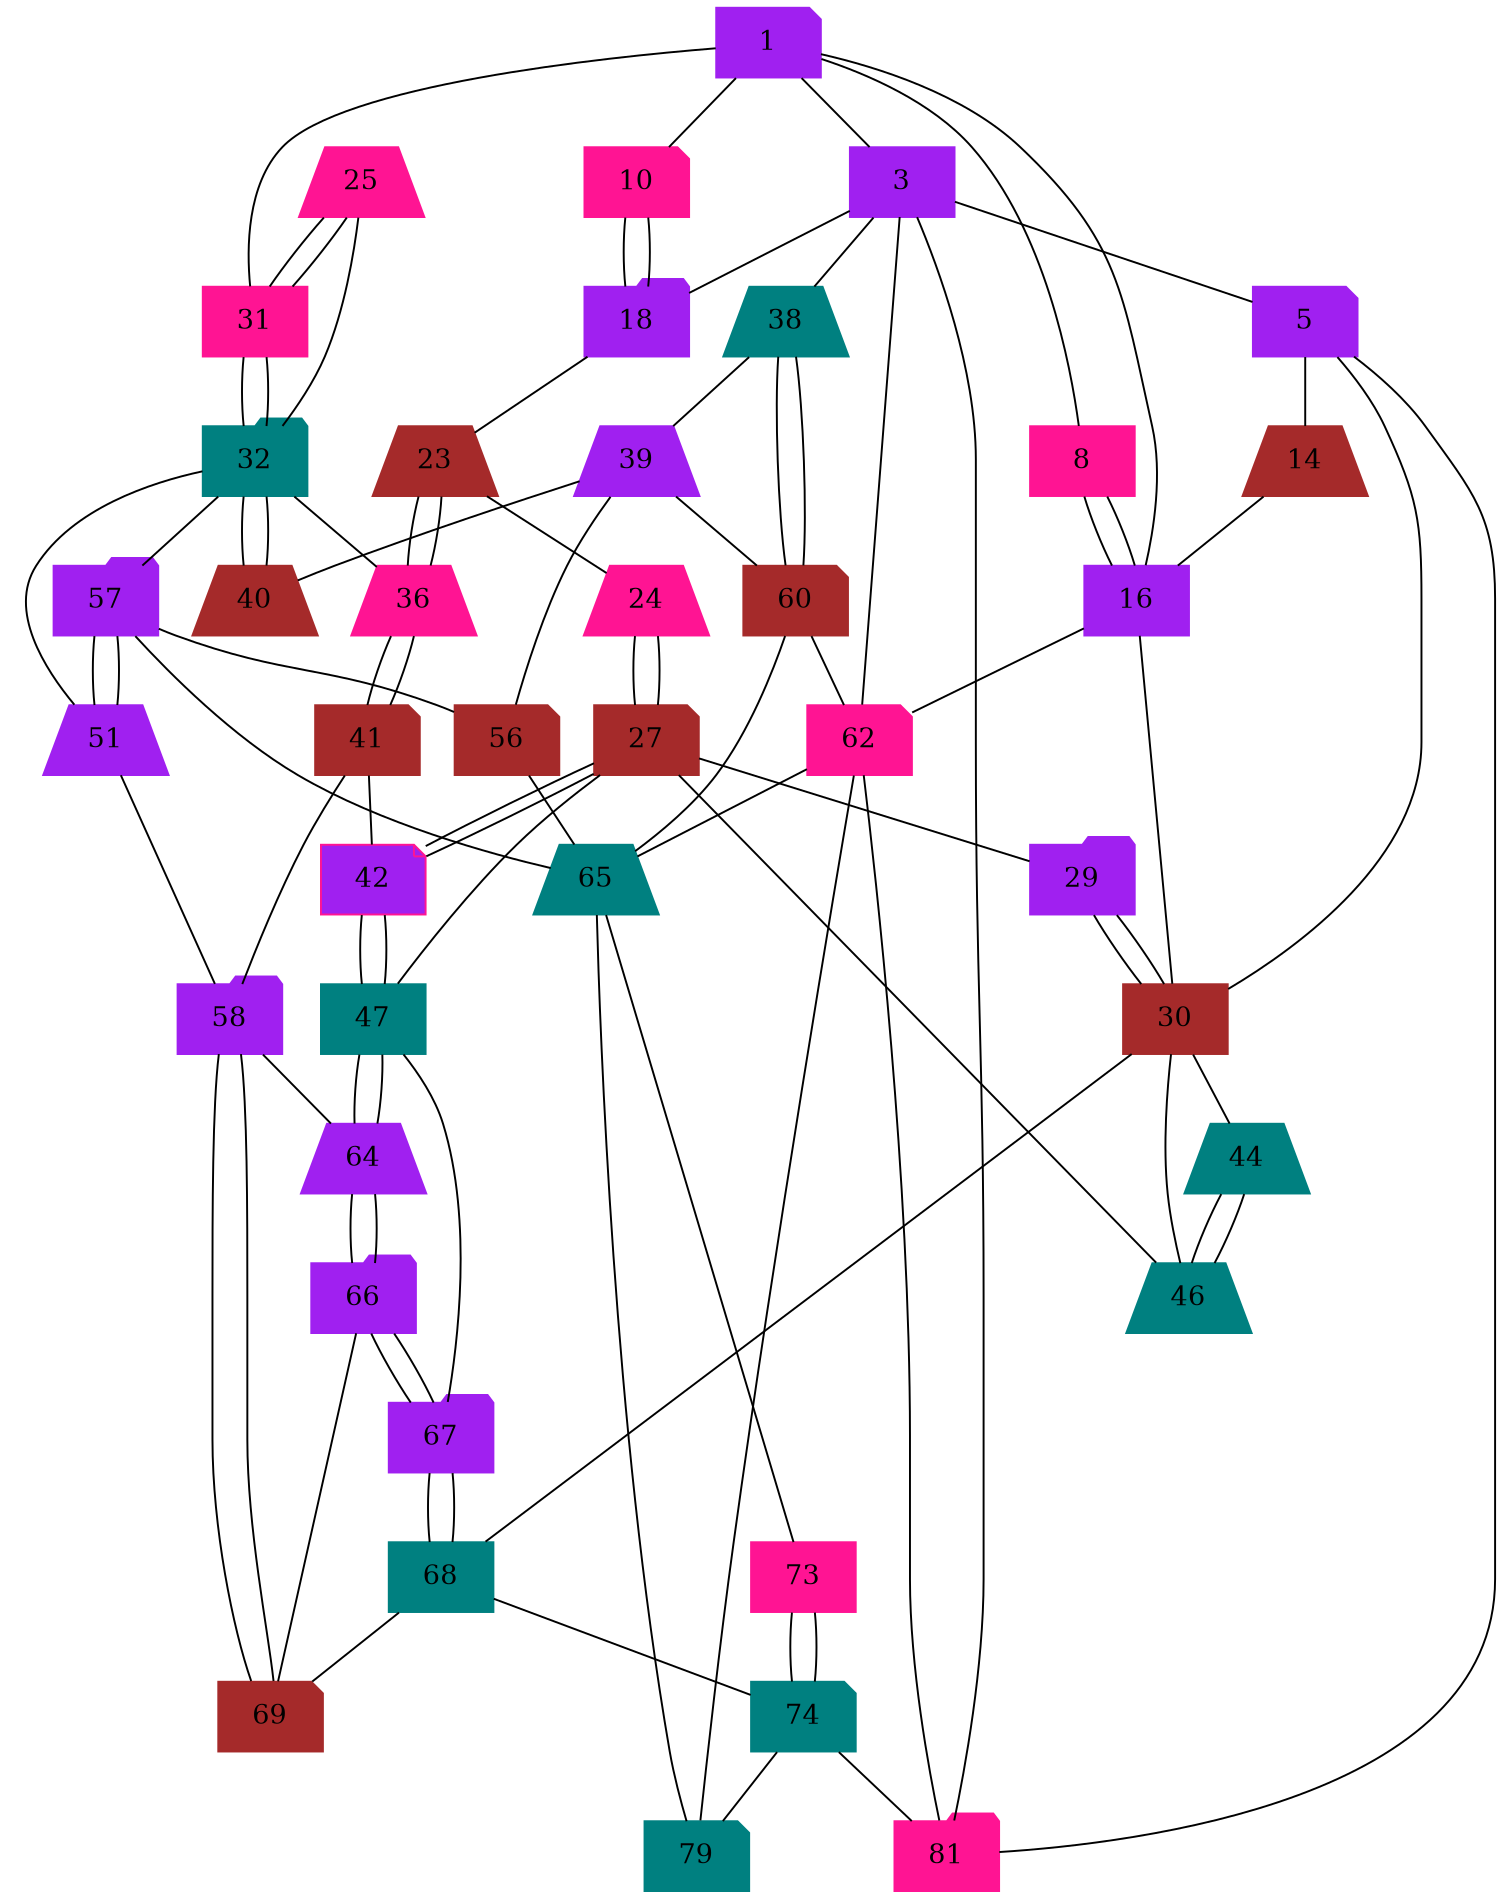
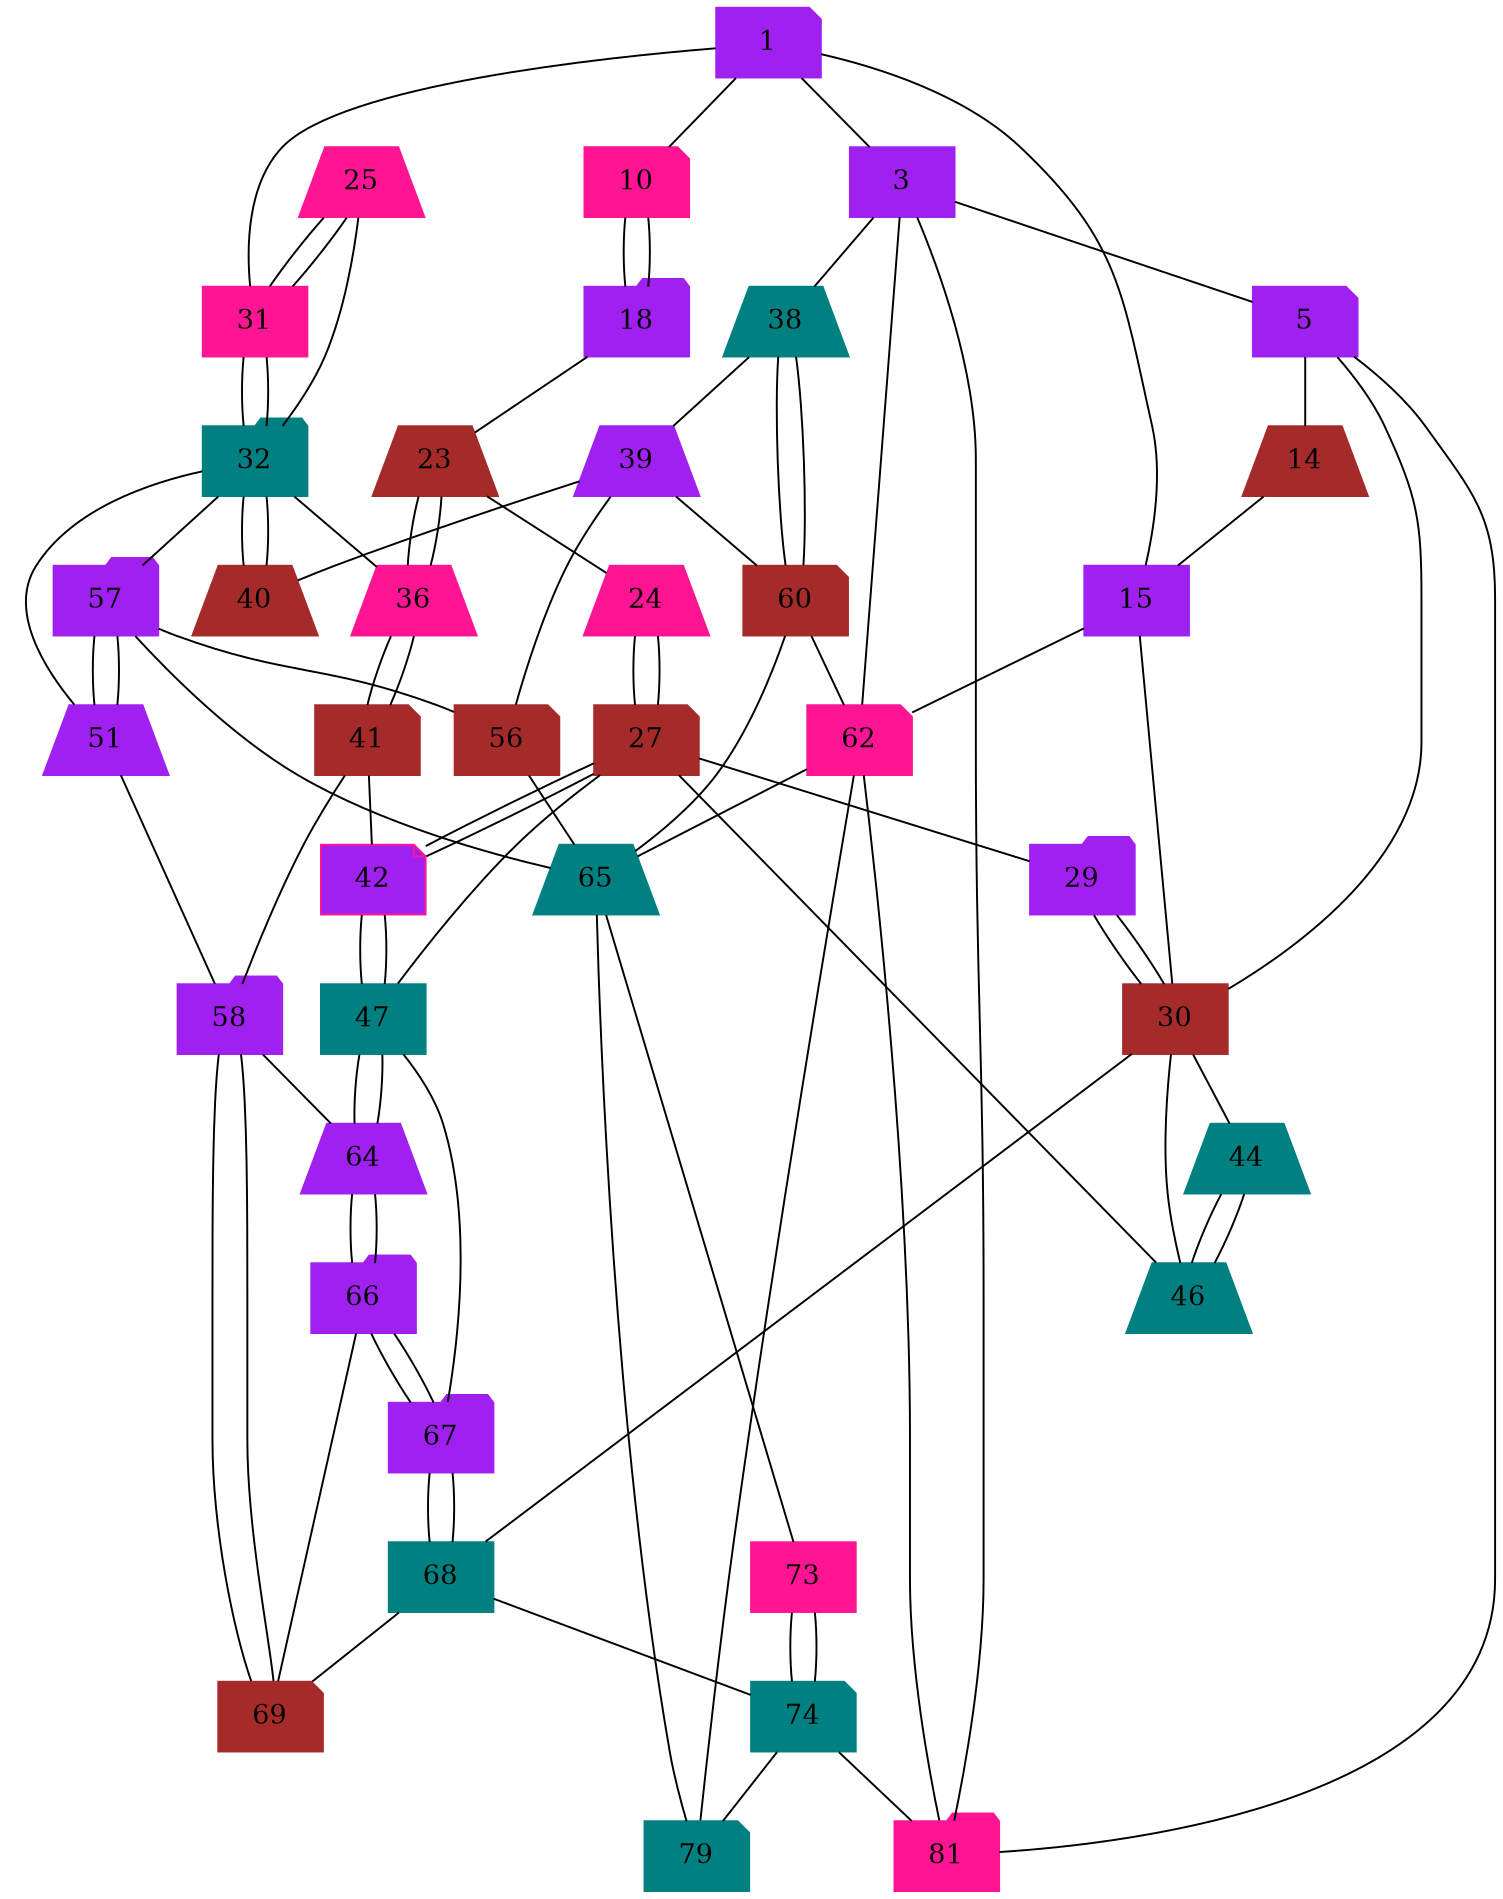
edge "3" -- "18": removed
node "8": removed
node "16": label "16" -> "15"
